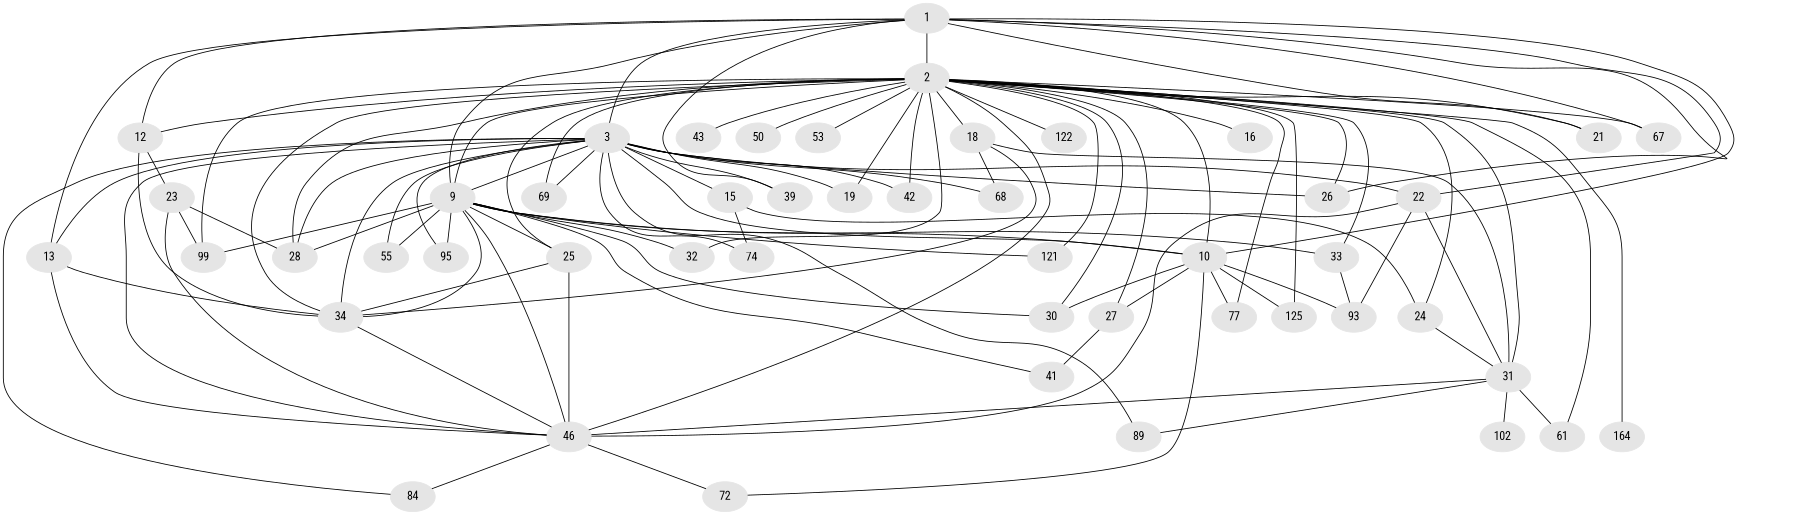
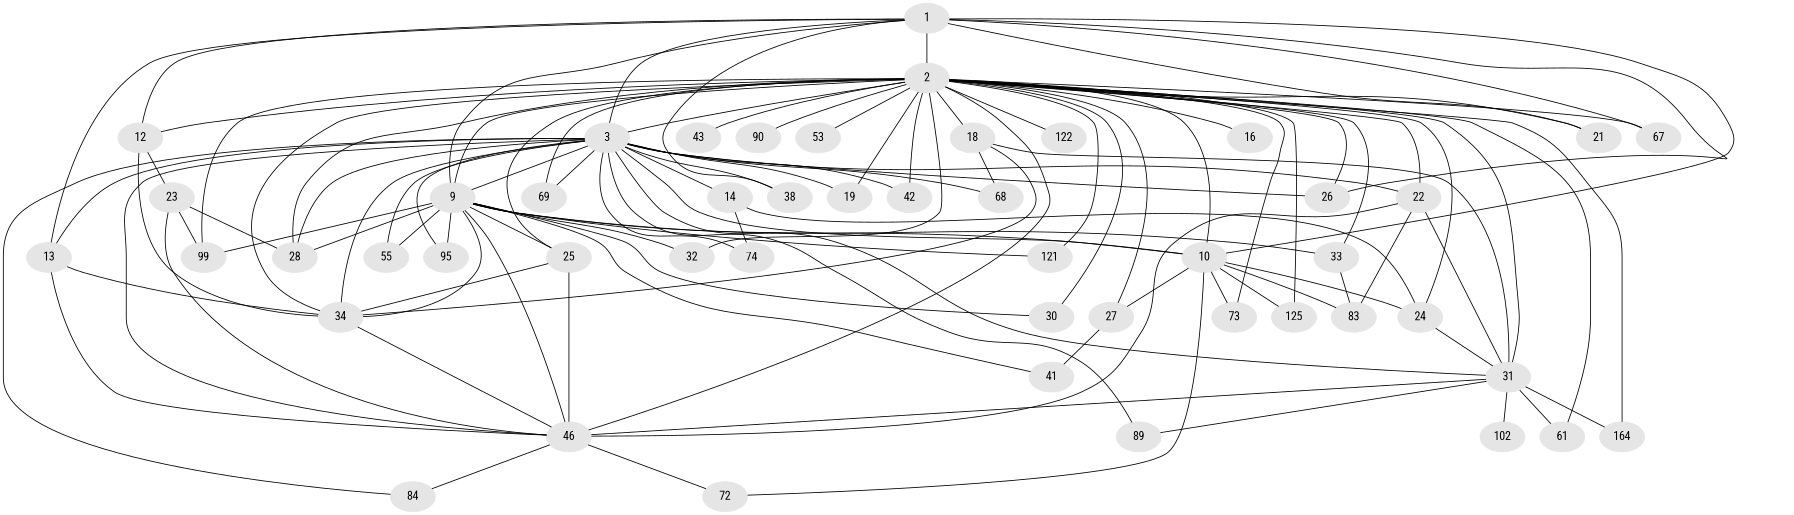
edge "1" -- "22": now "2" -- "22"
edge "2" -- "3": added
node "50": label "50" -> "90"
node "15": label "15" -> "14"
node "39": label "39" -> "38"
edge "10" -- "30": now "10" -- "24"
node "77": label "77" -> "73"
node "93": label "93" -> "83"
edge "3" -- "31": added
edge "31" -- "164": added
